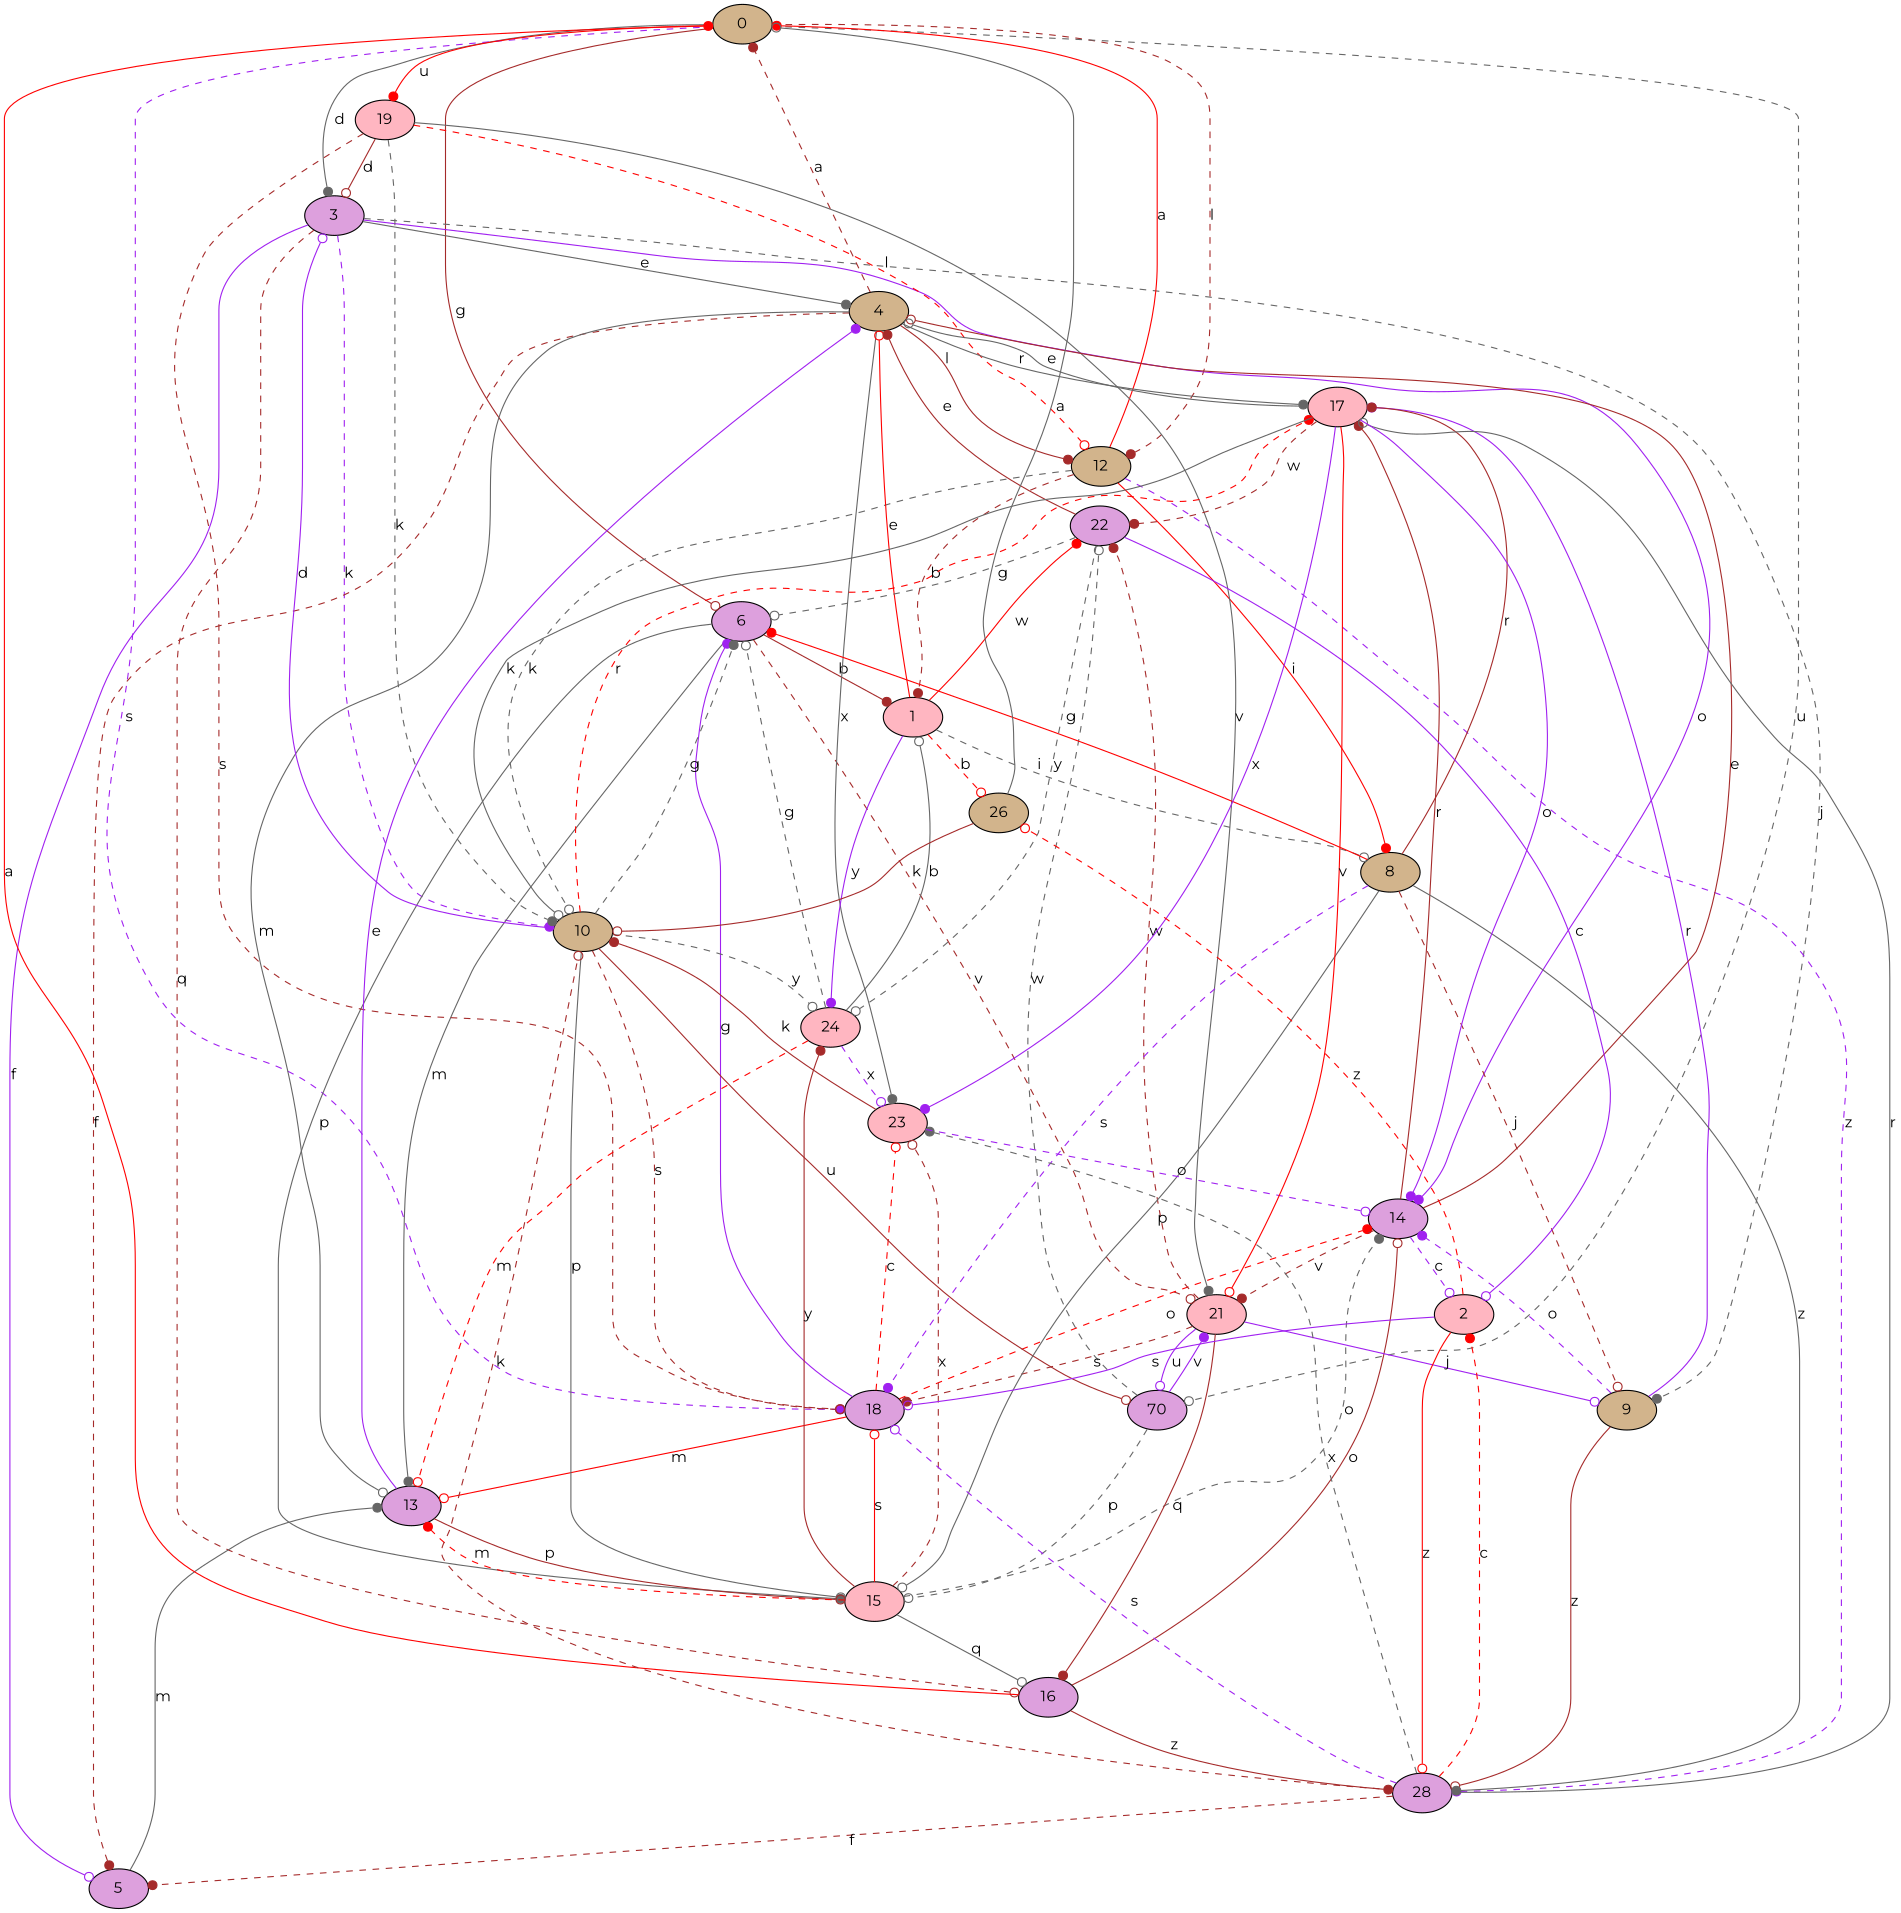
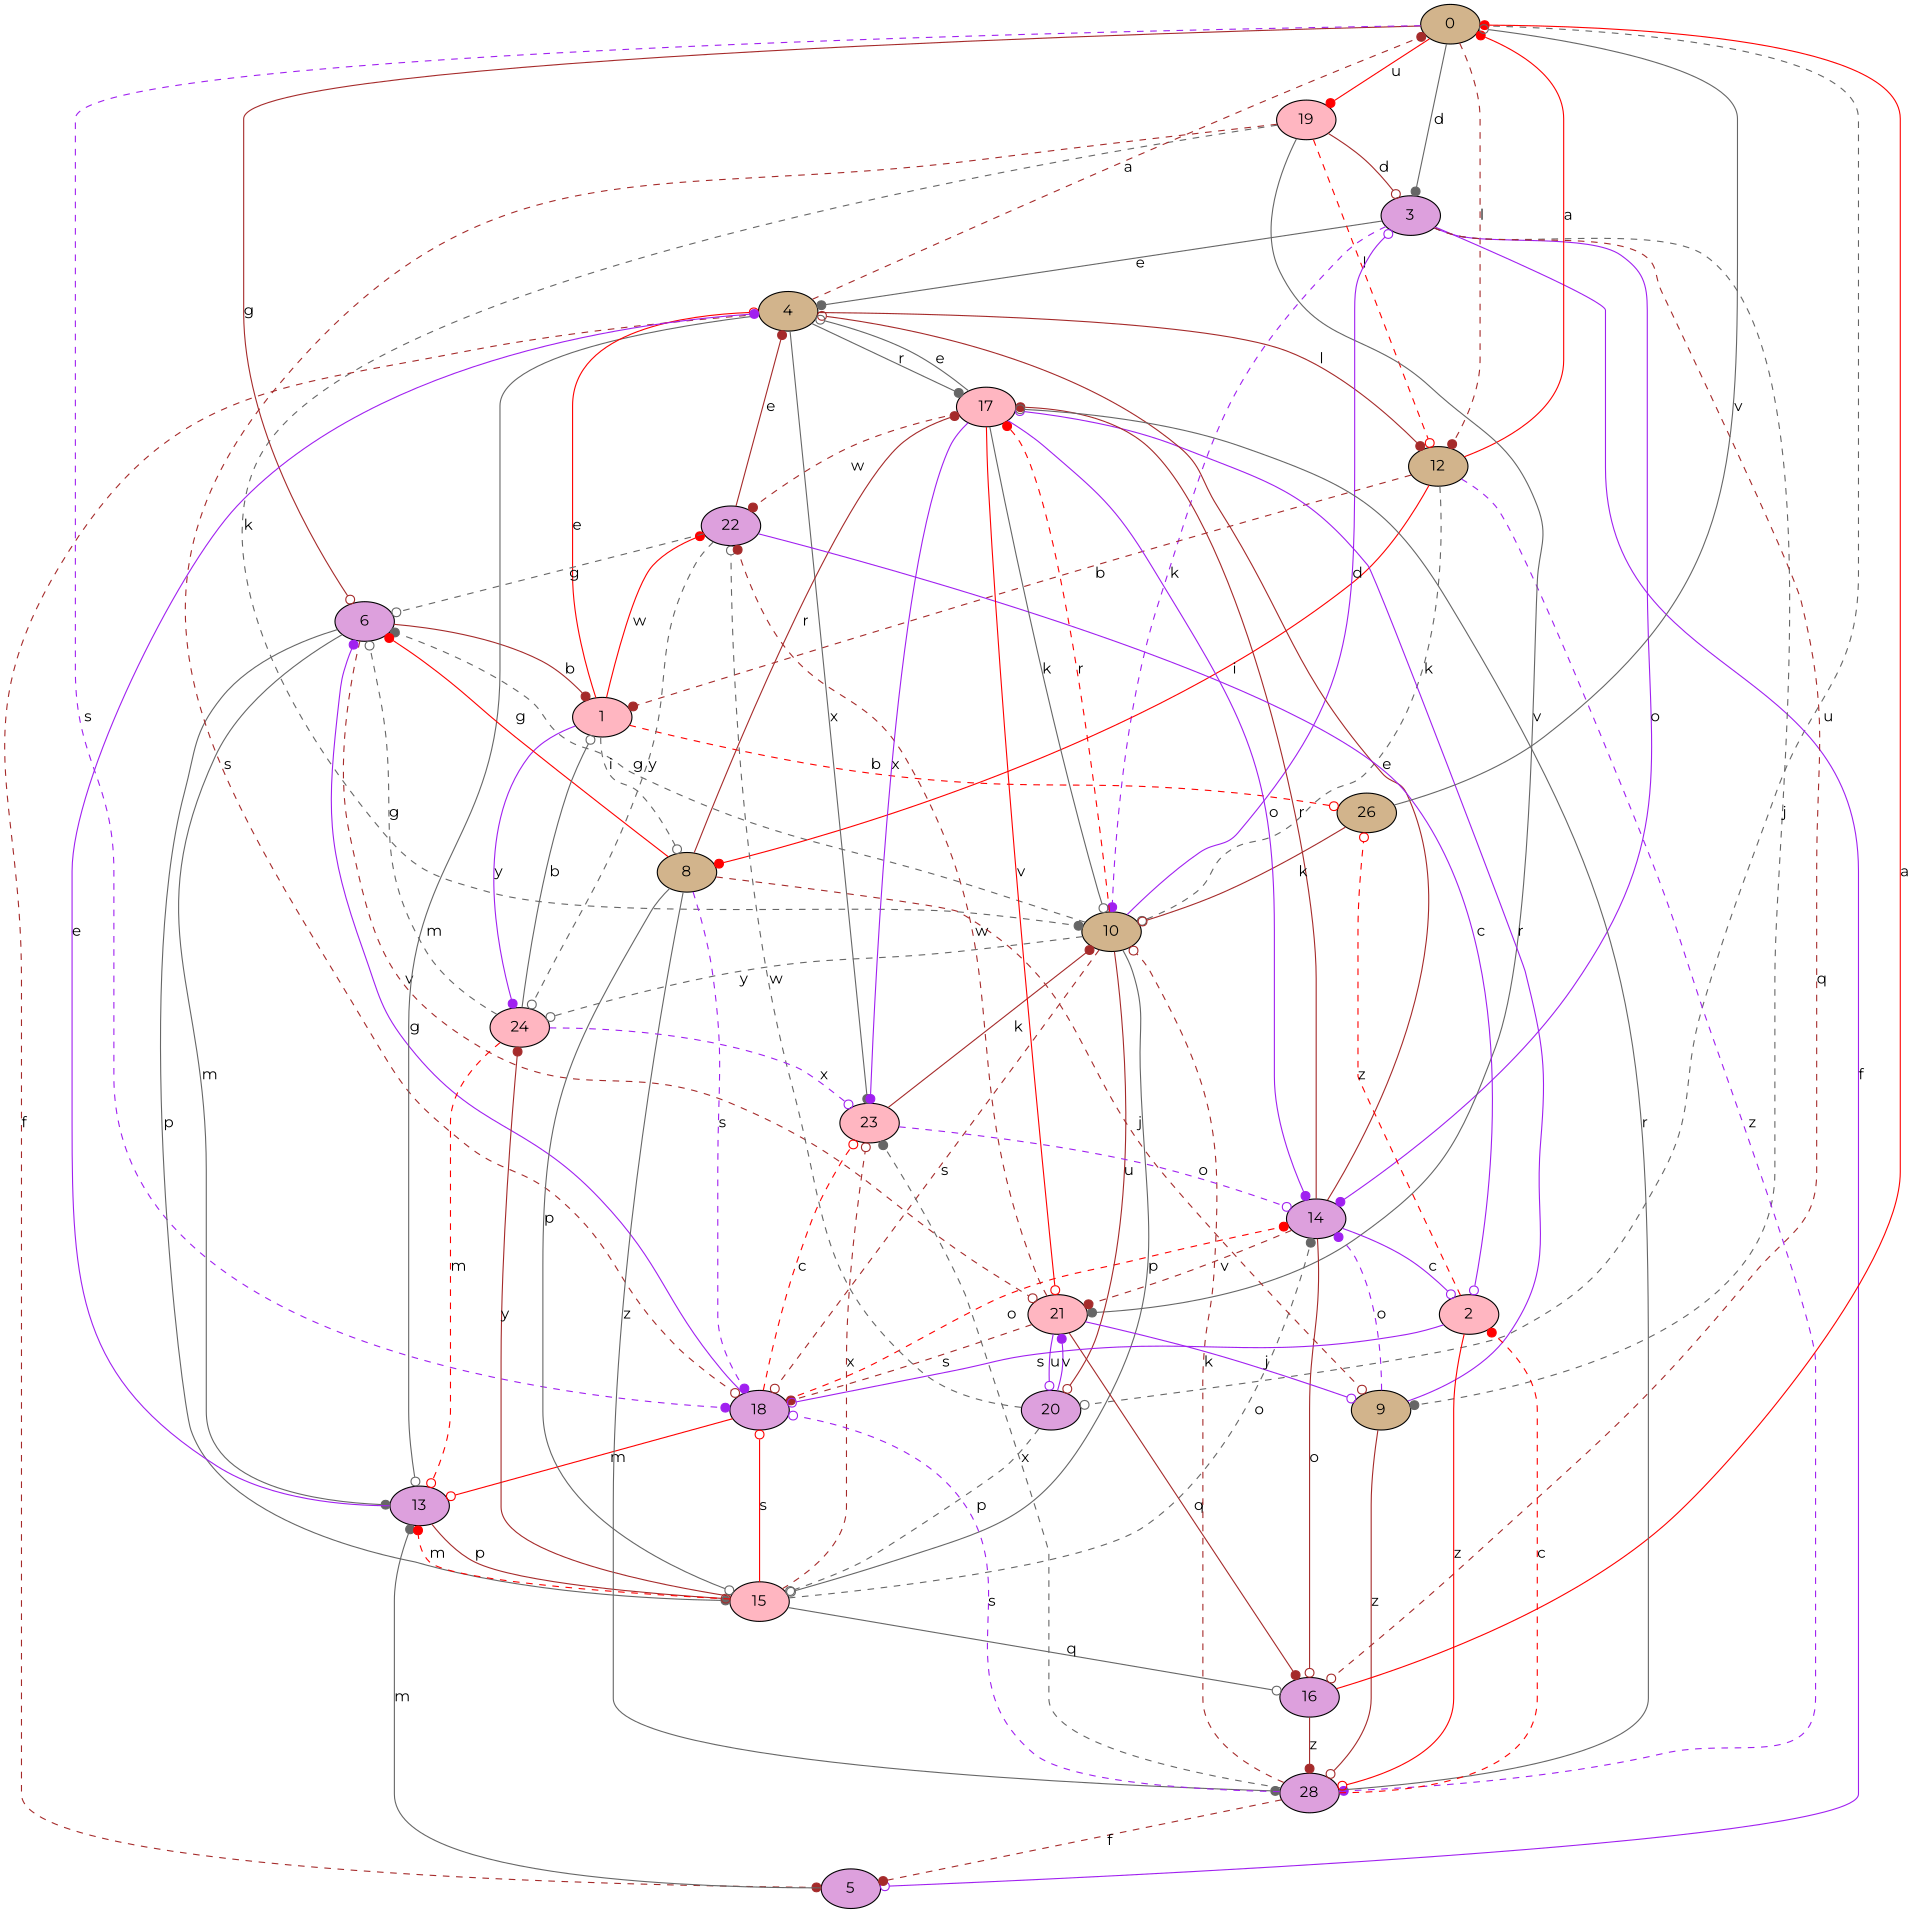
edge "26" -> "0": label "a" -> "v"
edge "14" -> "2": style dashed -> solid
node "70": label "70" -> "20"
edge "16" -> "14": reversed
